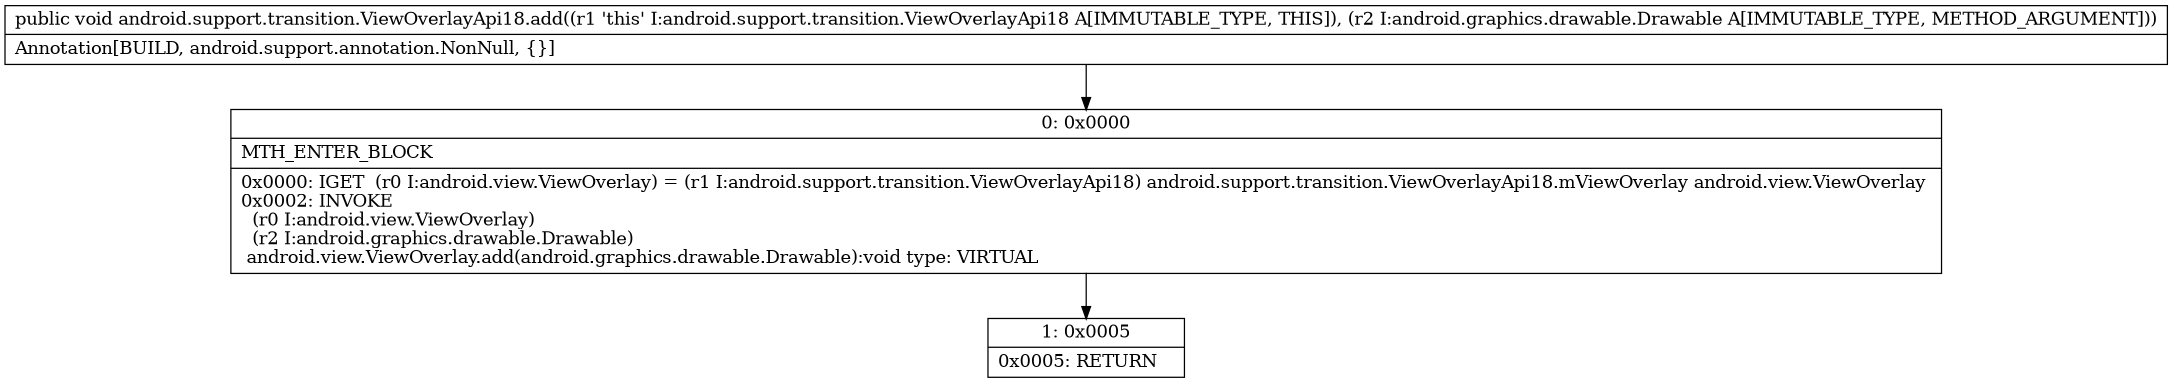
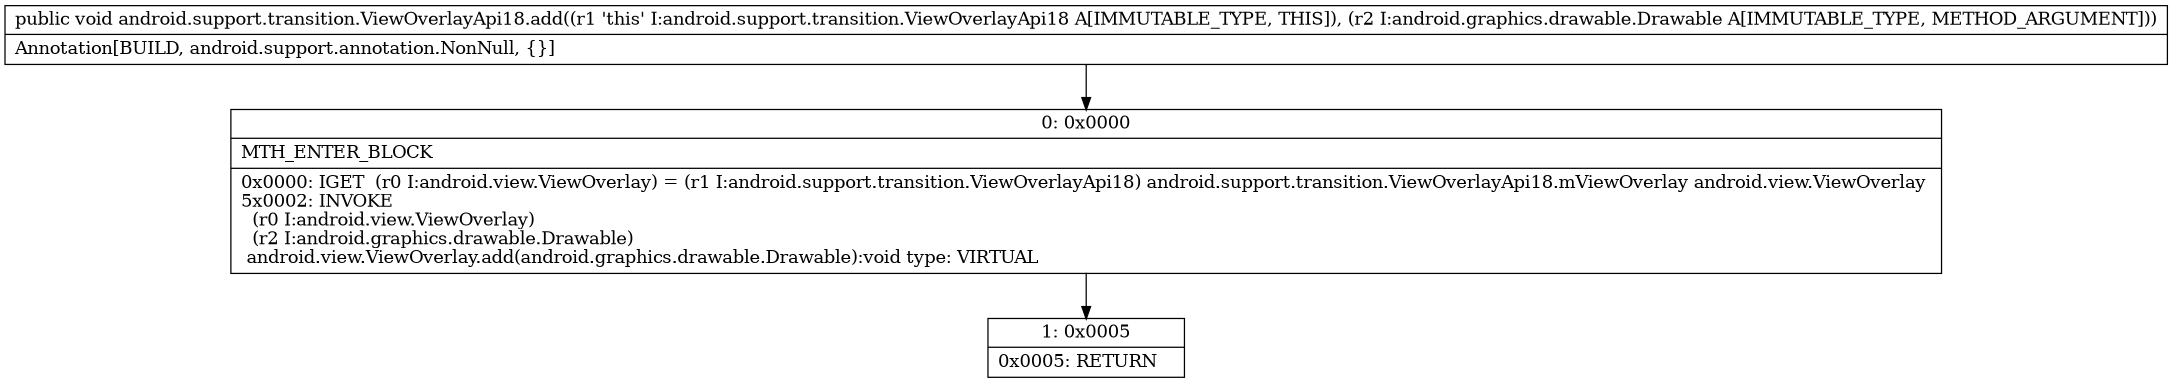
node "0: 0x0000": text "0x0002: INVOKE" -> "5x0002: INVOKE"
